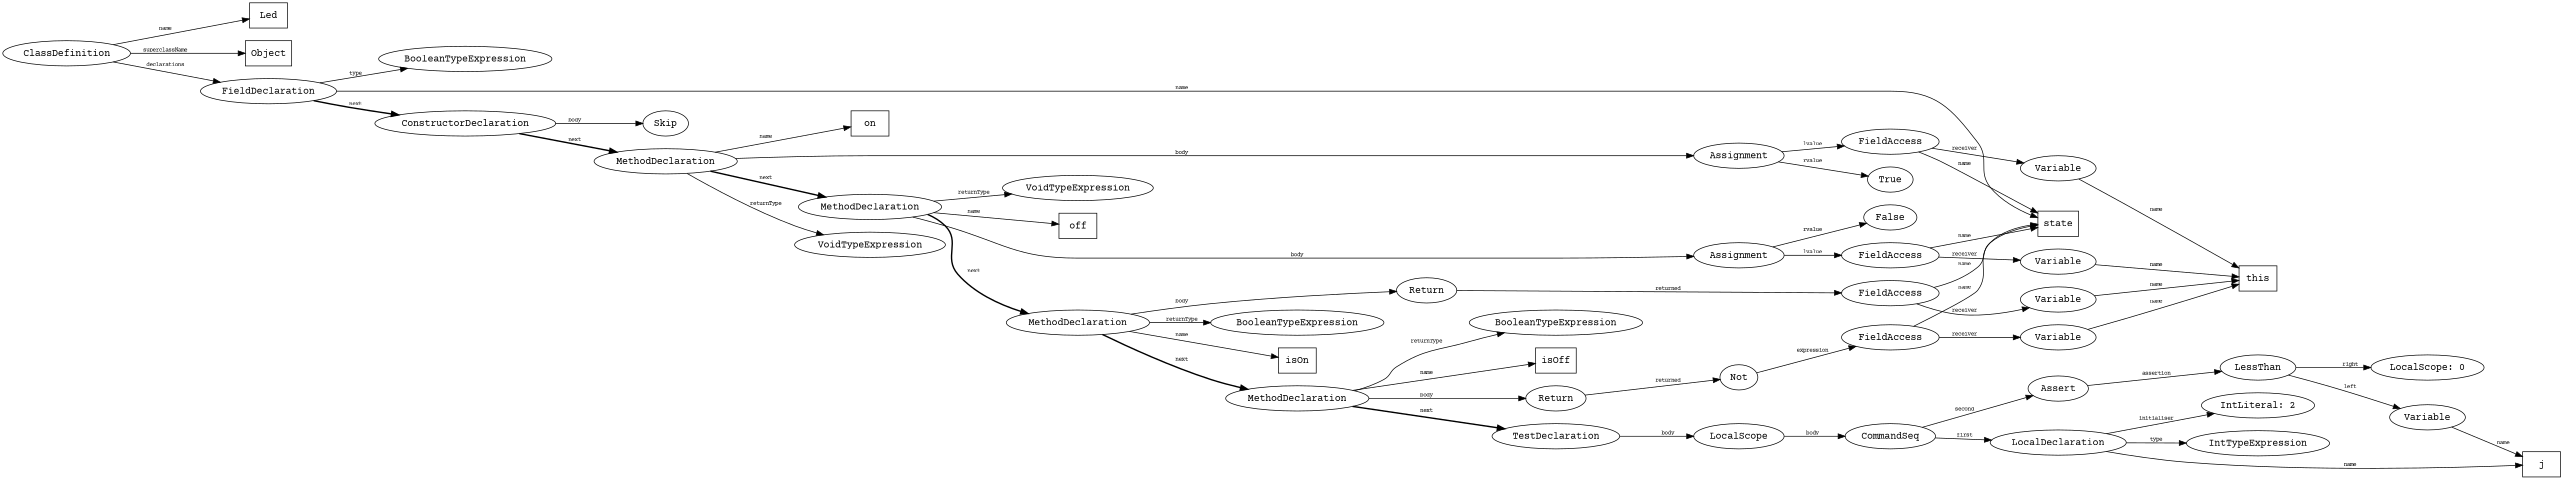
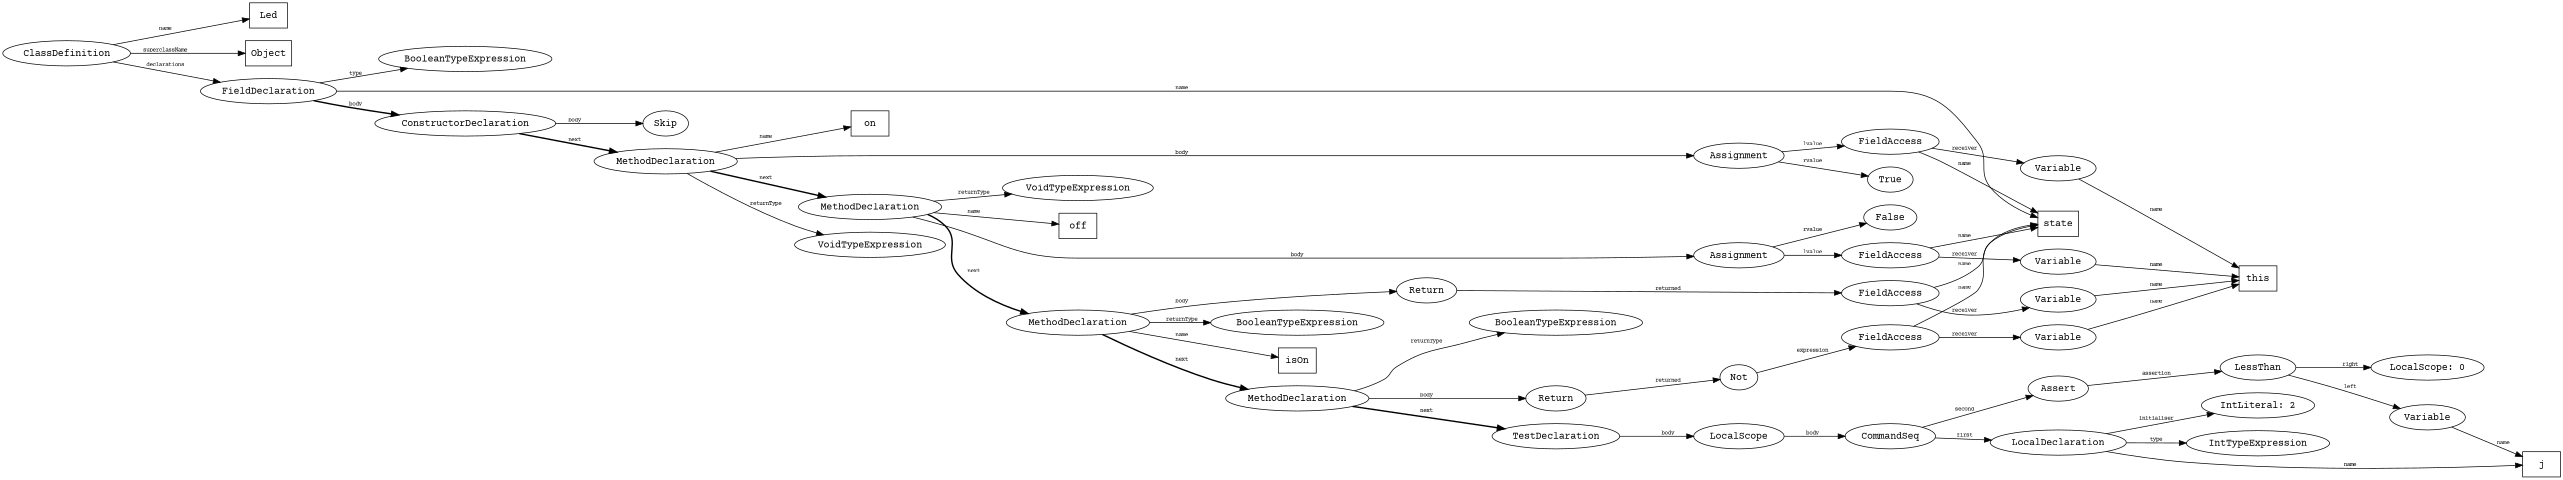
edge "FieldDeclaration" -> "ConstructorDeclaration": label "next" -> "body"
node "isOff": removed
